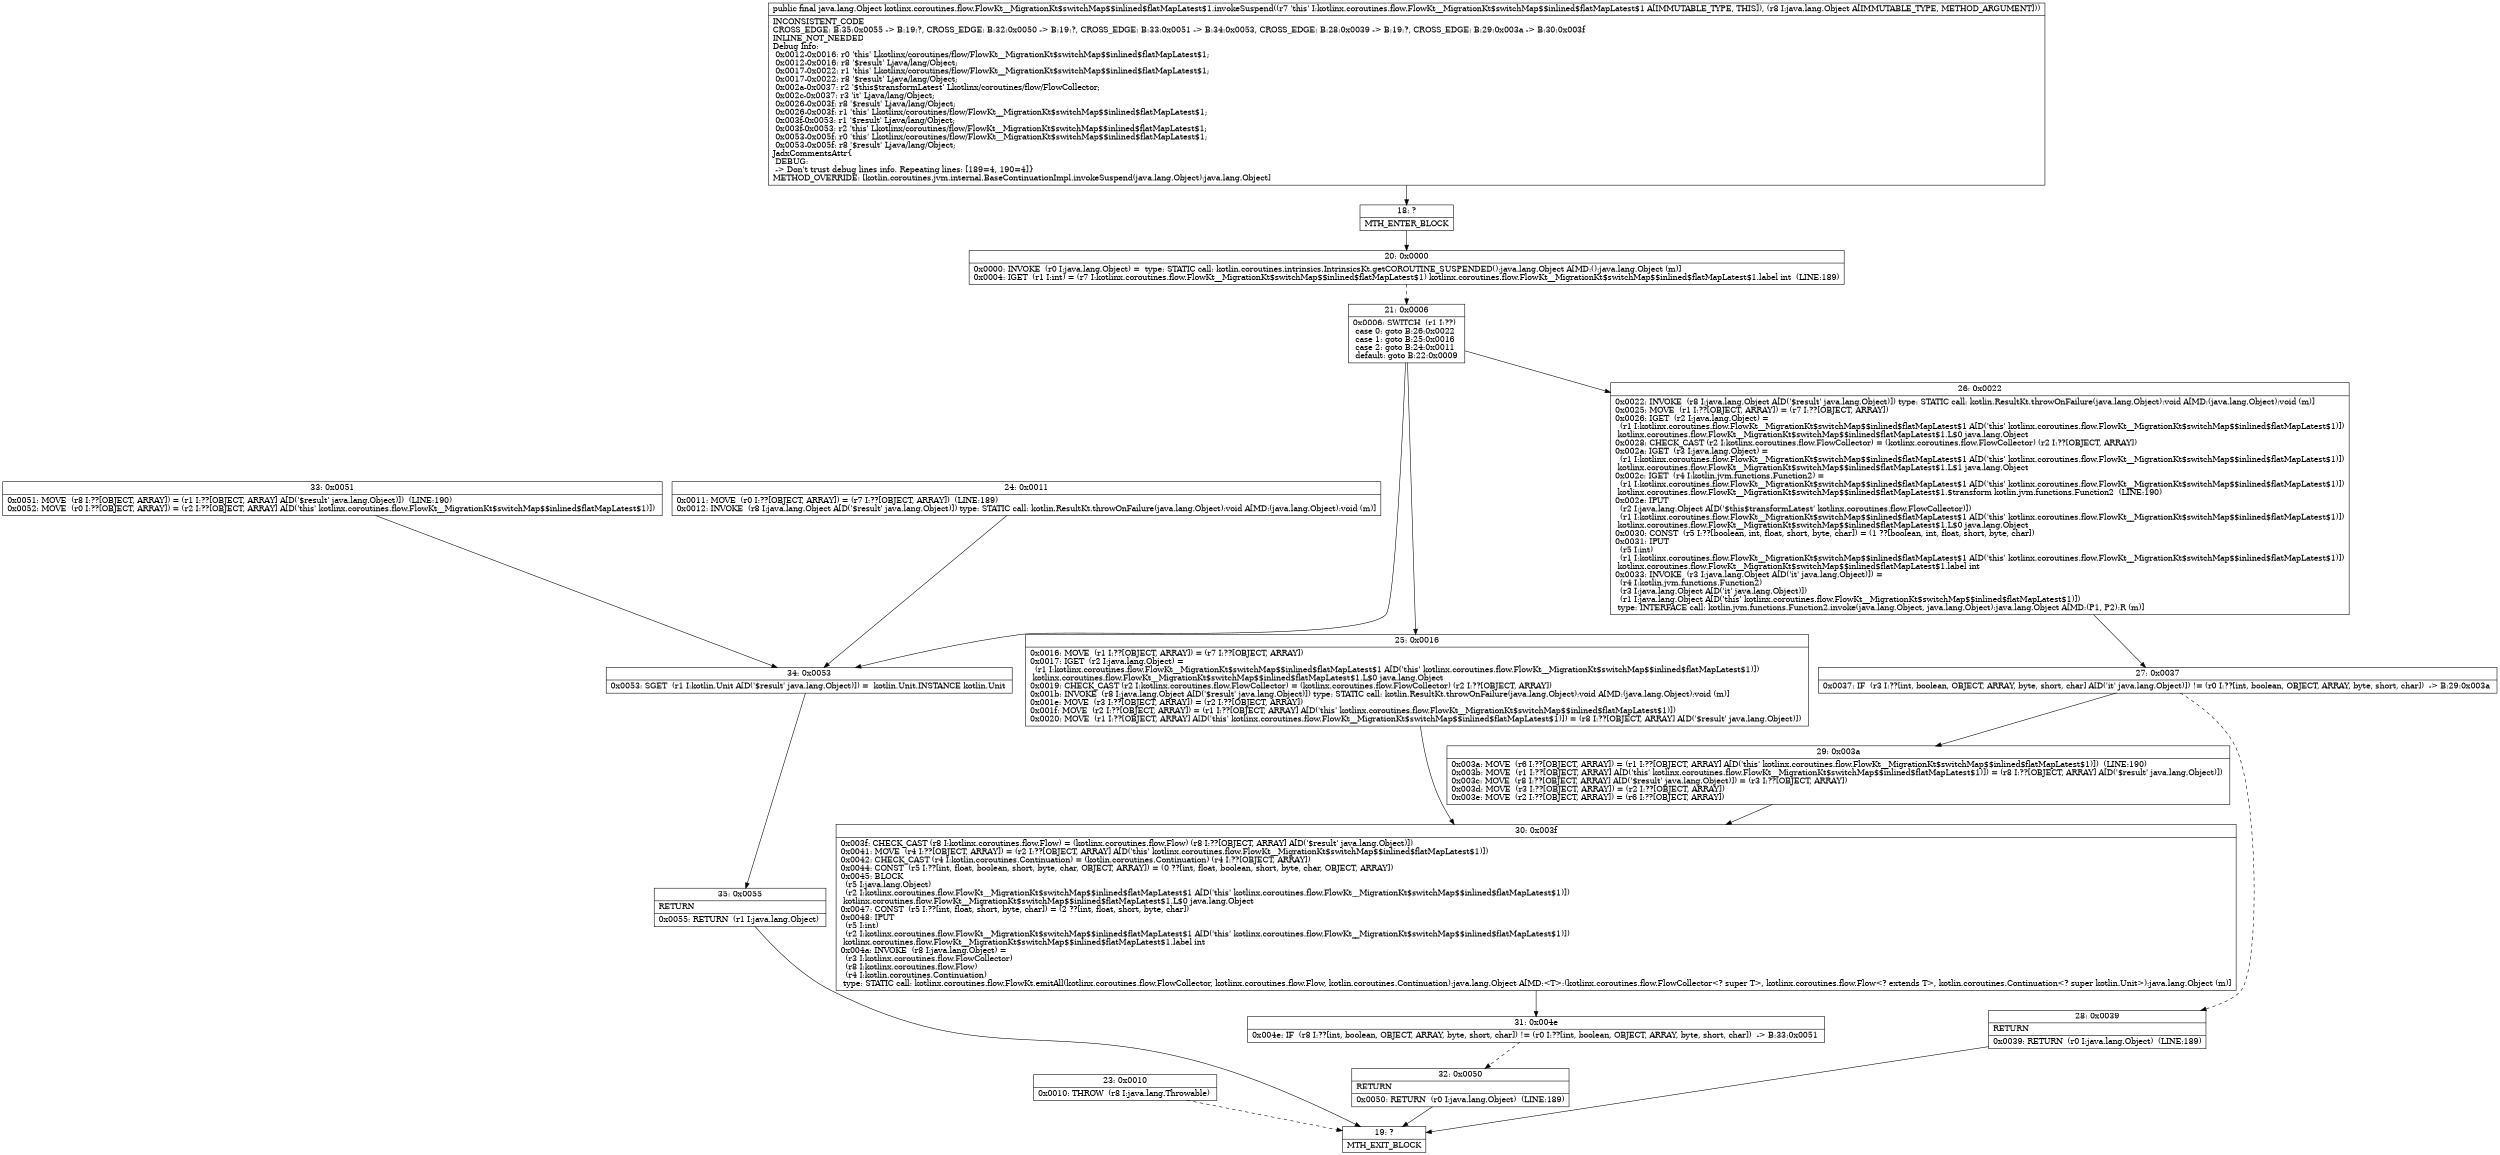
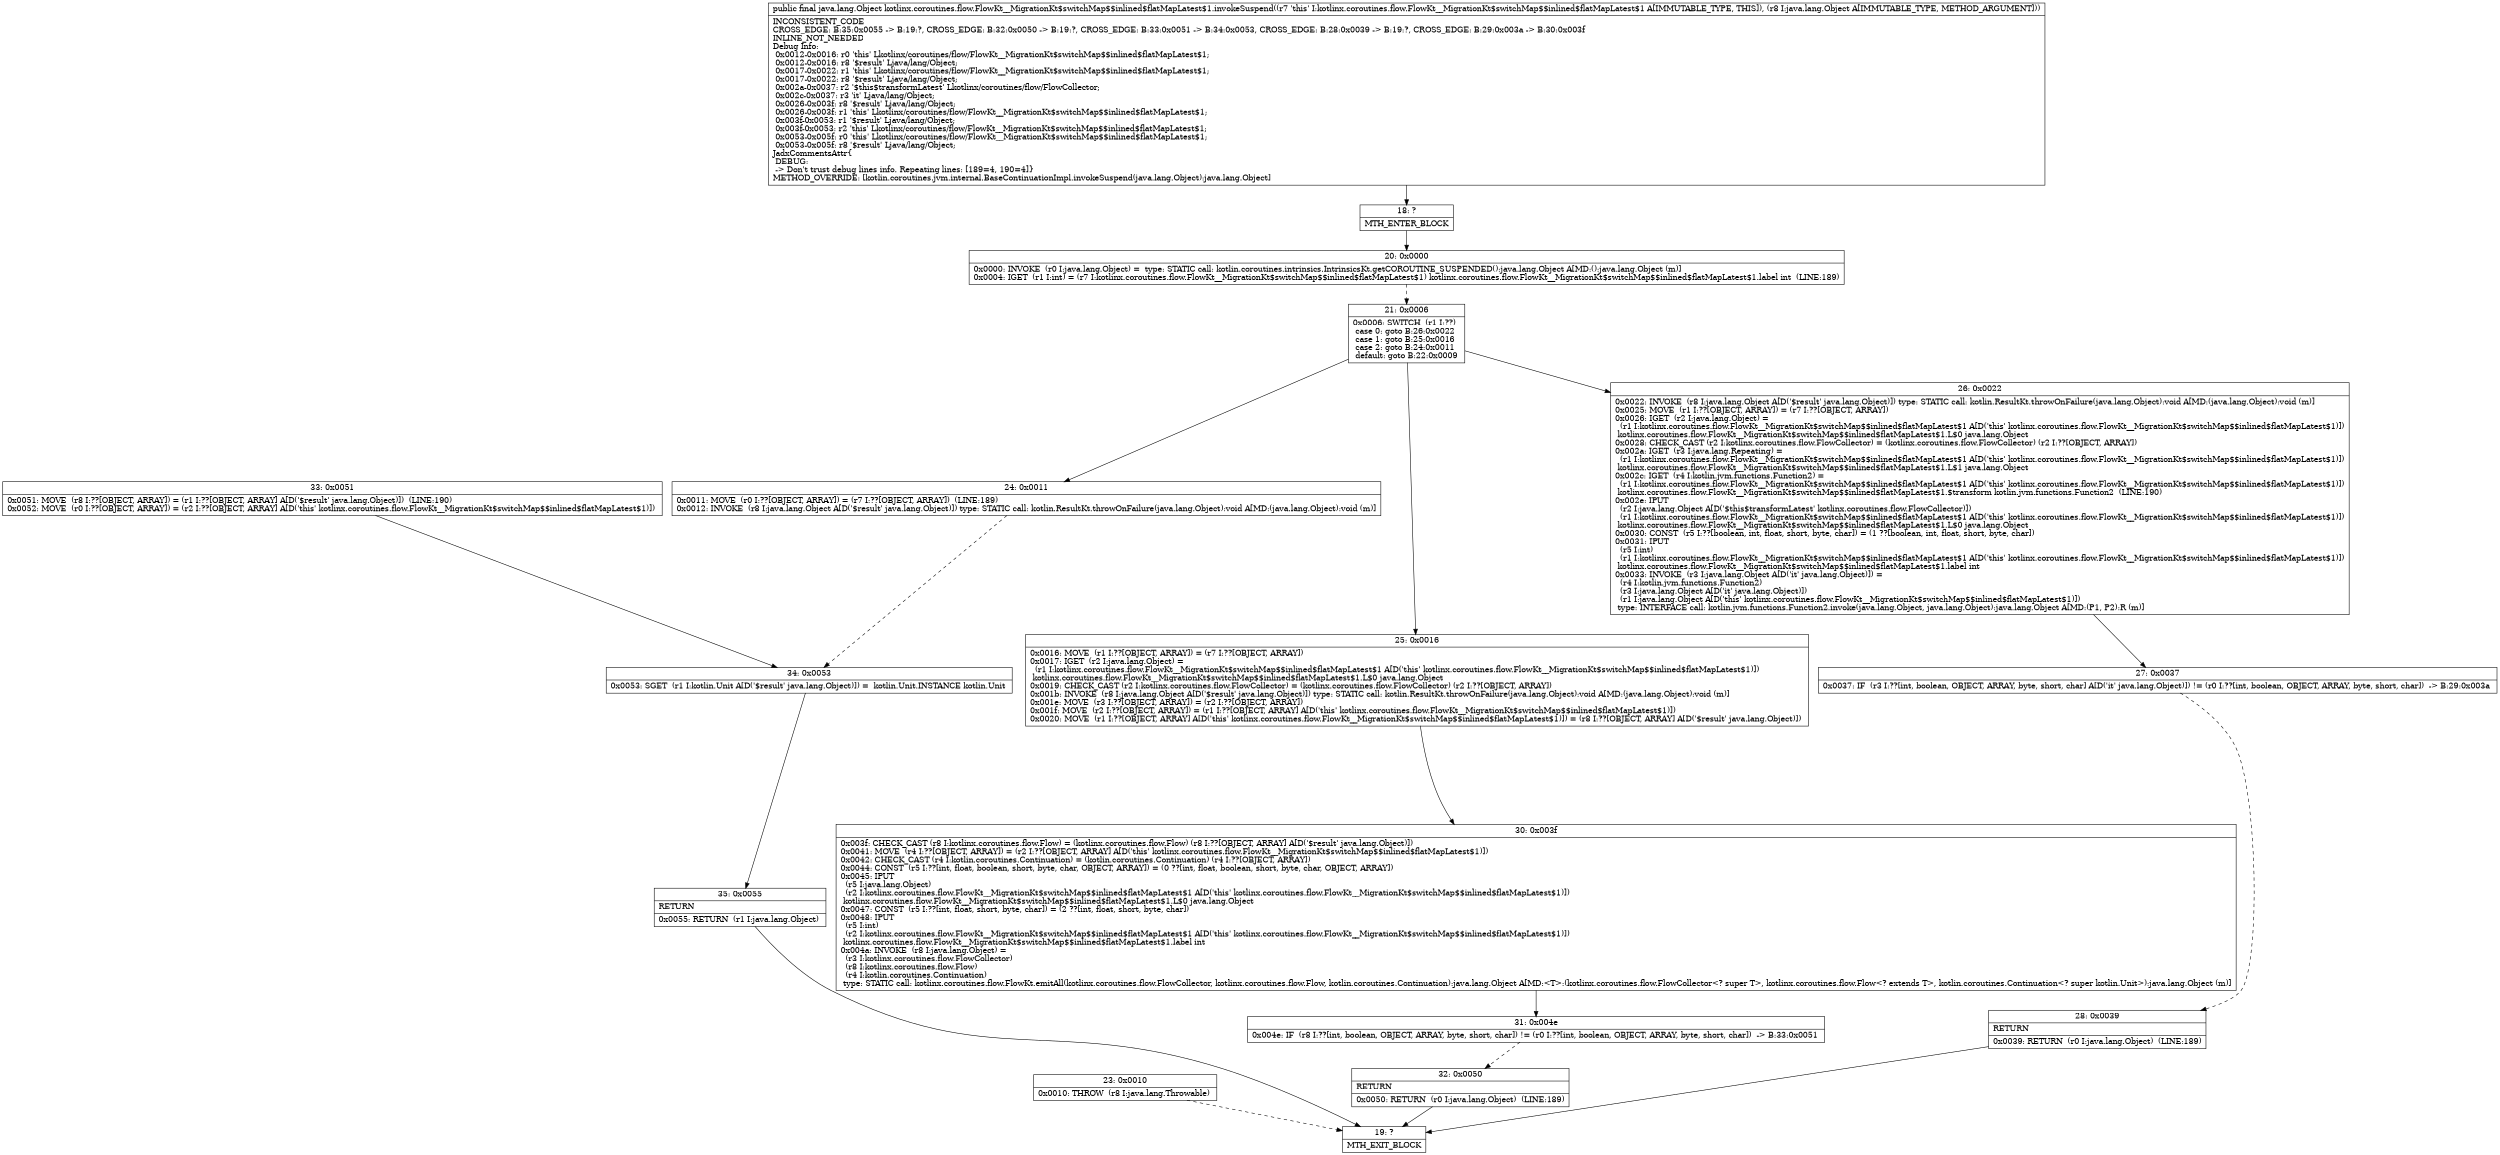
node "26: 0x0022": text "0x002a: IGET  (r3 I:java.lang.Object) =" -> "0x002a: IGET  (r3 I:java.lang.Repeating) ="
edge "24: 0x0011" -> "34: 0x0053": style solid -> dashed
edge "21: 0x0006" -> "34: 0x0053": now "21: 0x0006" -> "24: 0x0011"
node "29: 0x003a": removed
node "30: 0x003f": text "0x0045: BLOCK" -> "0x0045: IPUT"
